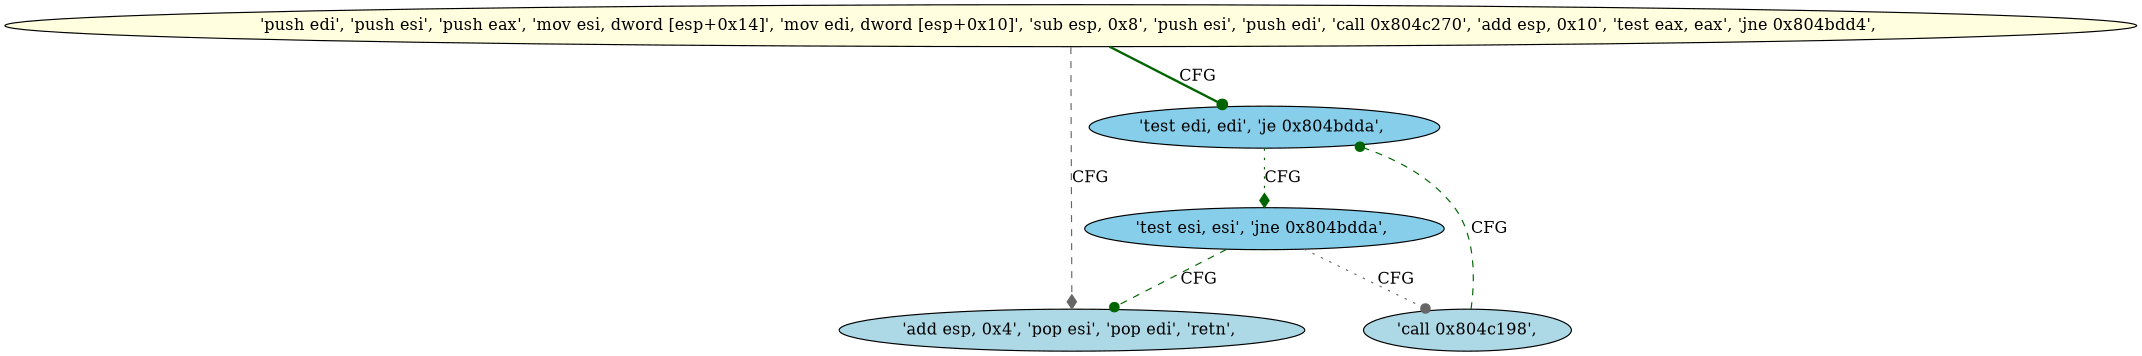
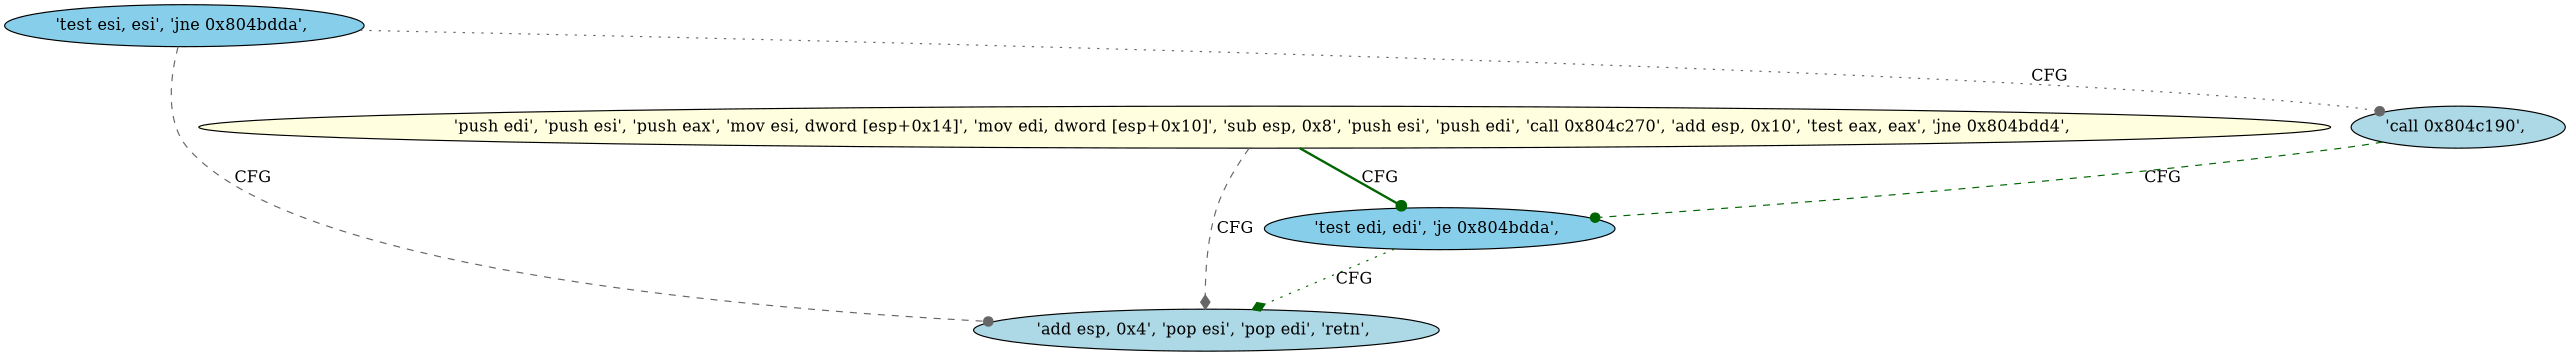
edge "'test edi, edi', 'je 0x804bdda'," -> "'test esi, esi', 'jne 0x804bdda',": now "'test edi, edi', 'je 0x804bdda'," -> "'add esp, 0x4', 'pop esi', 'pop edi', 'retn',"
edge "'test esi, esi', 'jne 0x804bdda'," -> "'add esp, 0x4', 'pop esi', 'pop edi', 'retn',": color darkgreen -> gray40
node "'call 0x804c198',": label "'call 0x804c198'," -> "'call 0x804c190',"
